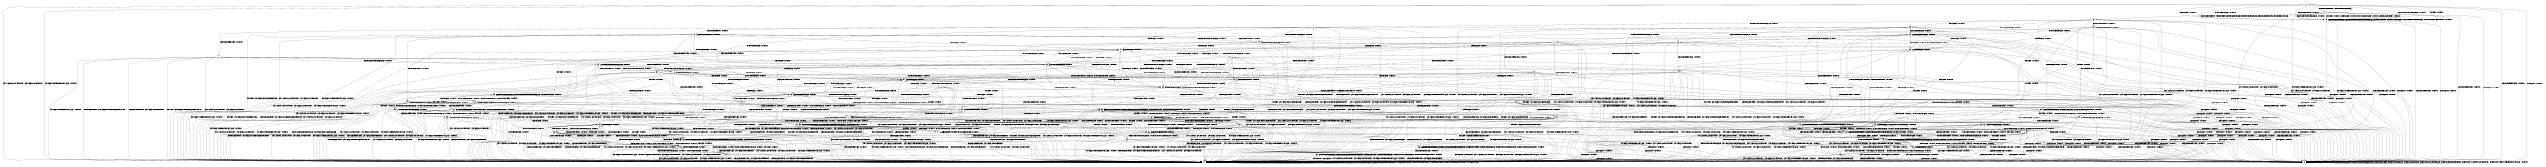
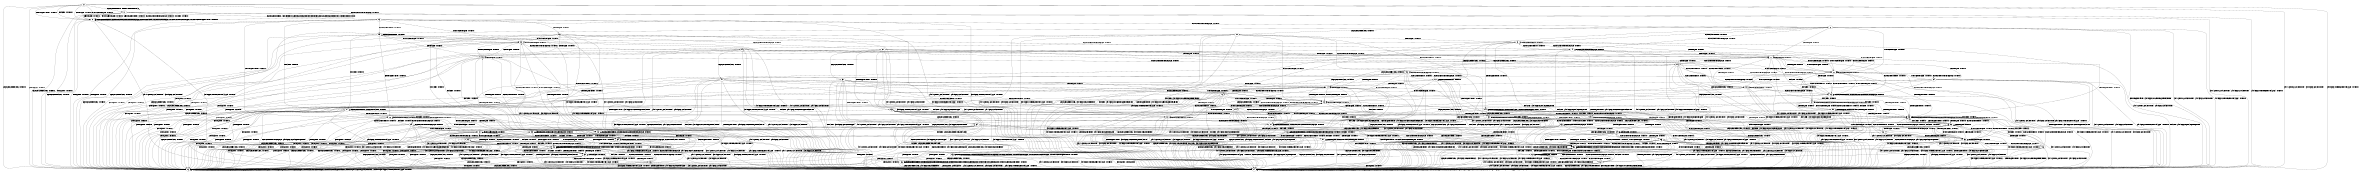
edge "s10" -> "s14": now "s10" -> "s8"
edge "s11" -> "s14": label "CHANGE_RESERVED_SPEC / TIMEOUT" -> "CHANGE_CIPHER_SPEC / TIMEOUT"
edge "s24" -> "s22": added, label "EMPTY_CERTIFICATE / TIMEOUT"
edge "s20" -> "s23": label "ECDH_CLIENT_KEY_EXCHANGE / WARNING" -> "ECDH_CLIENT_KEY_EXCHANGE / TIMEOUT"
edge "s14" -> "s56": label "EMPTY_CERTIFICATE / TIMEOUT" -> "CERTIFICATE_VERIFY / TIMEOUT"
